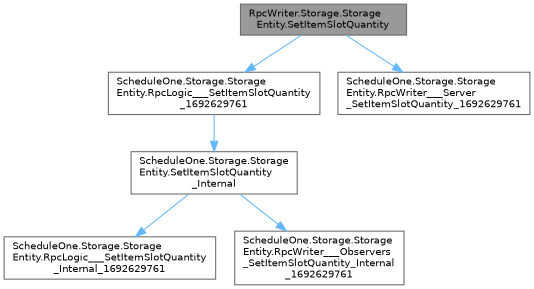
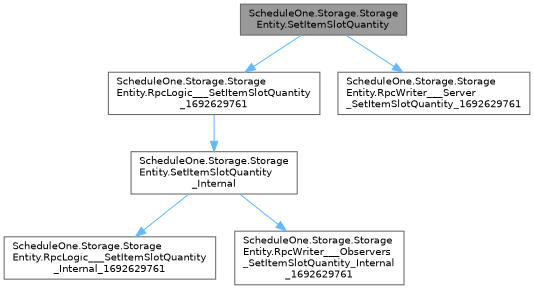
node "RpcWriter.Storage.Storage Entity.SetItemSlotQuantity": label "RpcWriter.Storage.Storage Entity.SetItemSlotQuantity" -> "ScheduleOne.Storage.Storage Entity.SetItemSlotQuantity"
